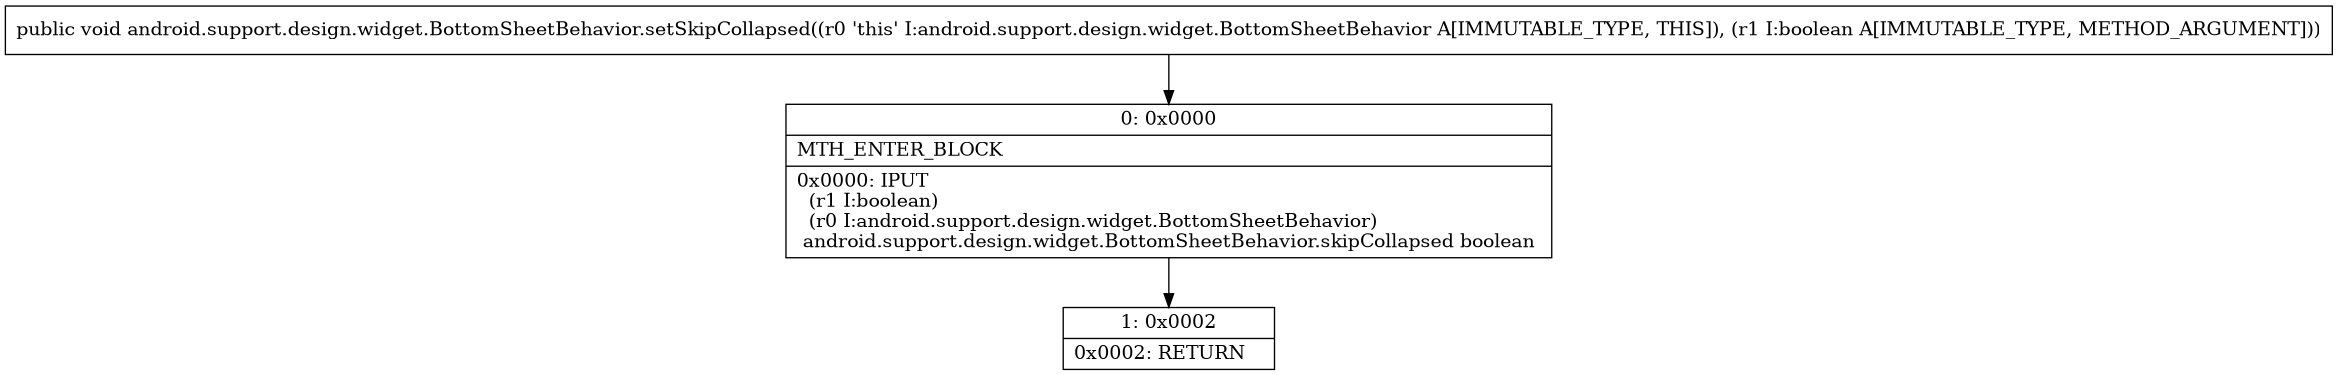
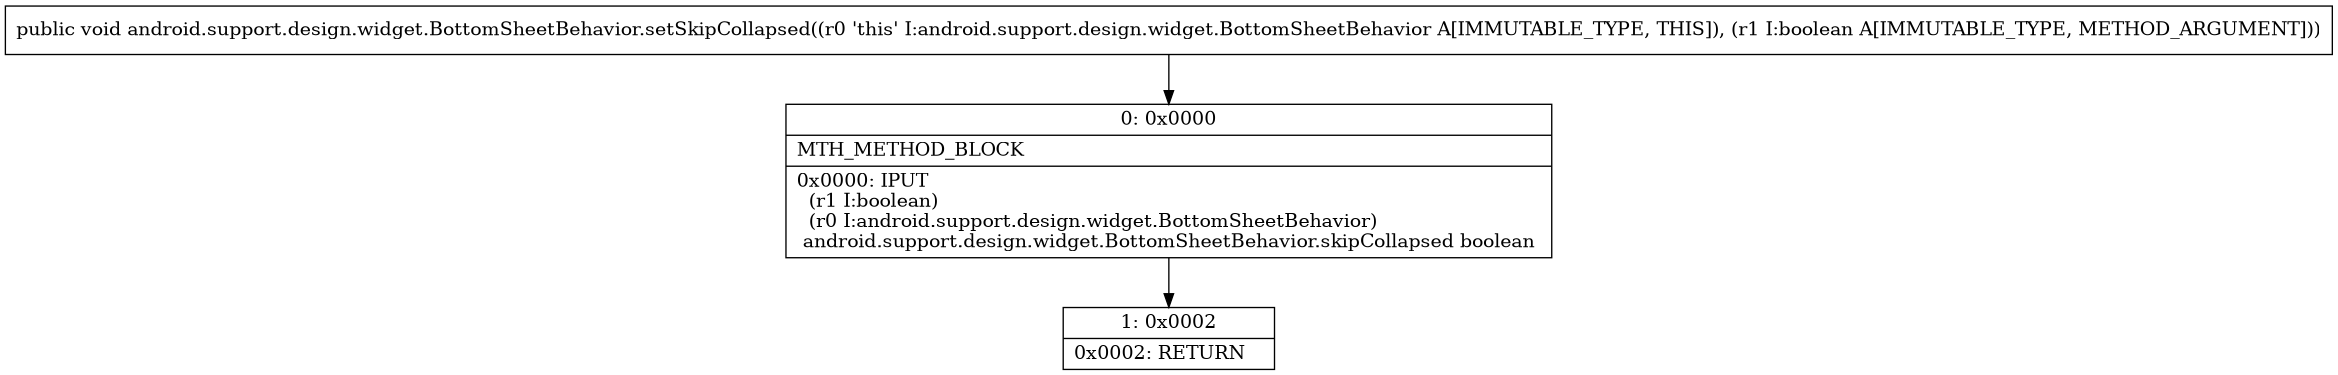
node "0: 0x0000": text "MTH_ENTER_BLOCK" -> "MTH_METHOD_BLOCK"
